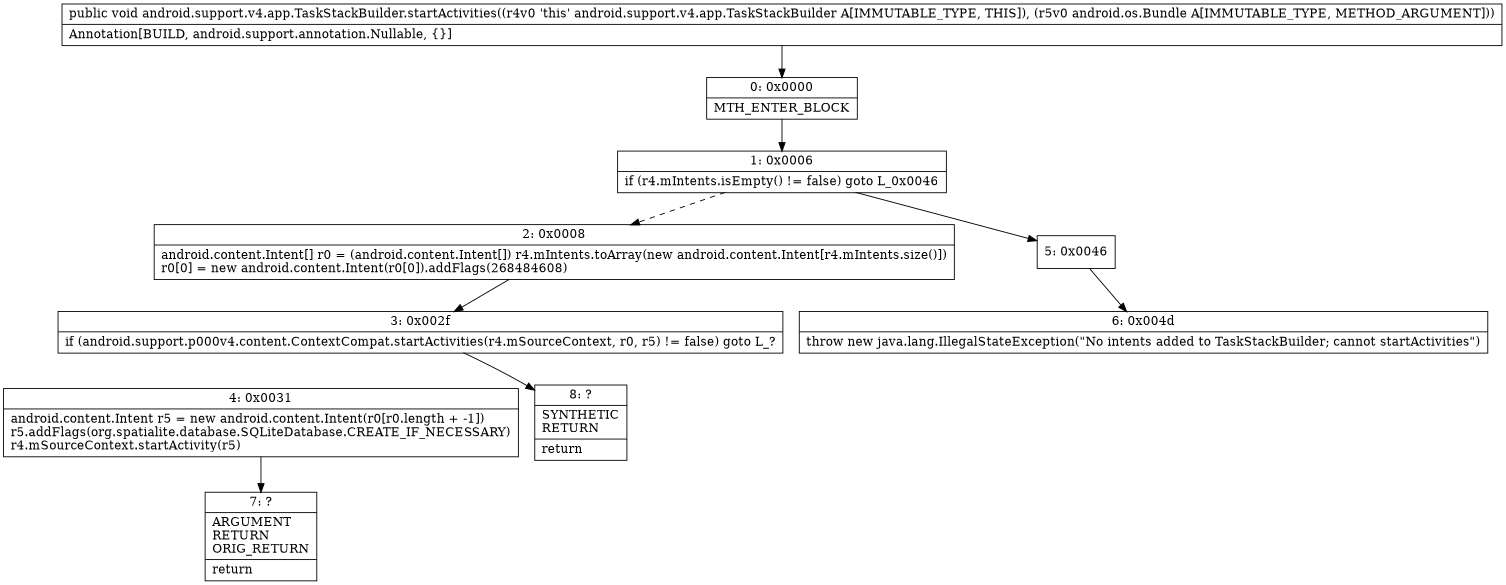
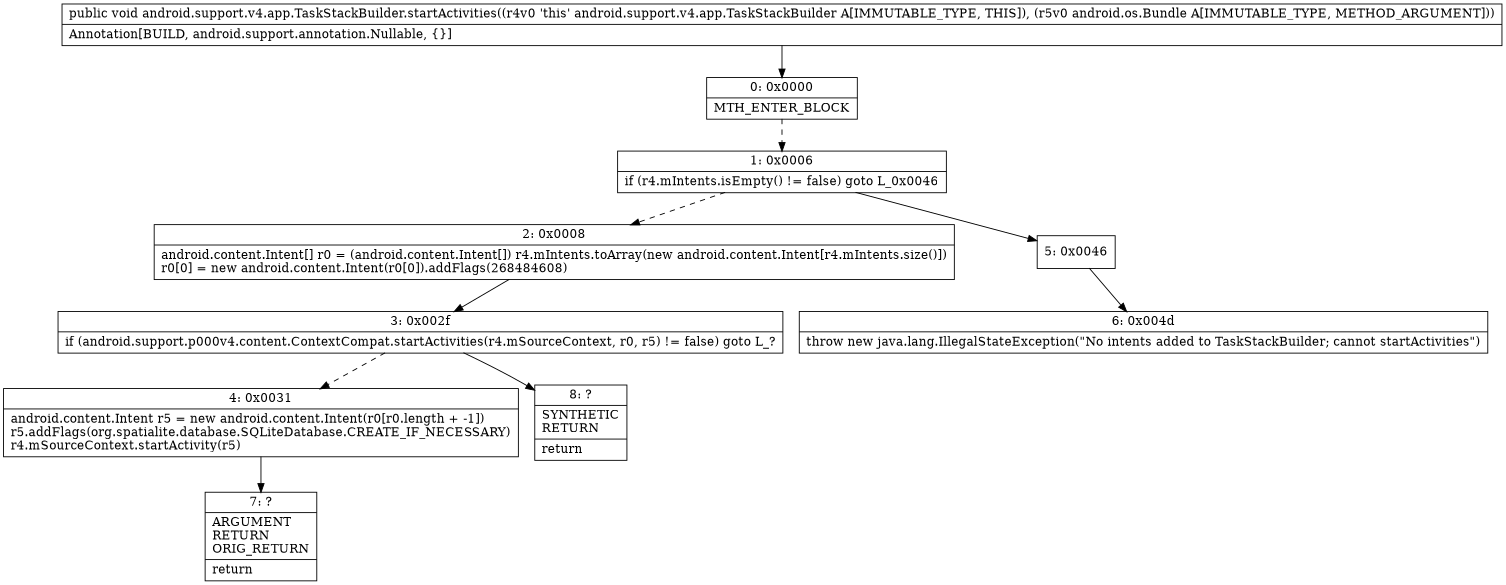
edge "0: 0x0000" -> "1: 0x0006": style solid -> dashed
edge "3: 0x002f" -> "4: 0x0031": added
